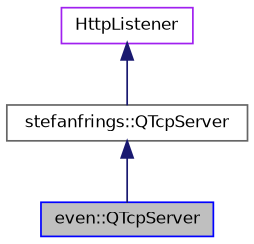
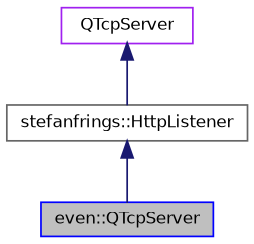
node "HttpListener": label "HttpListener" -> "QTcpServer"
node "stefanfrings::QTcpServer": label "stefanfrings::QTcpServer" -> "stefanfrings::HttpListener"
